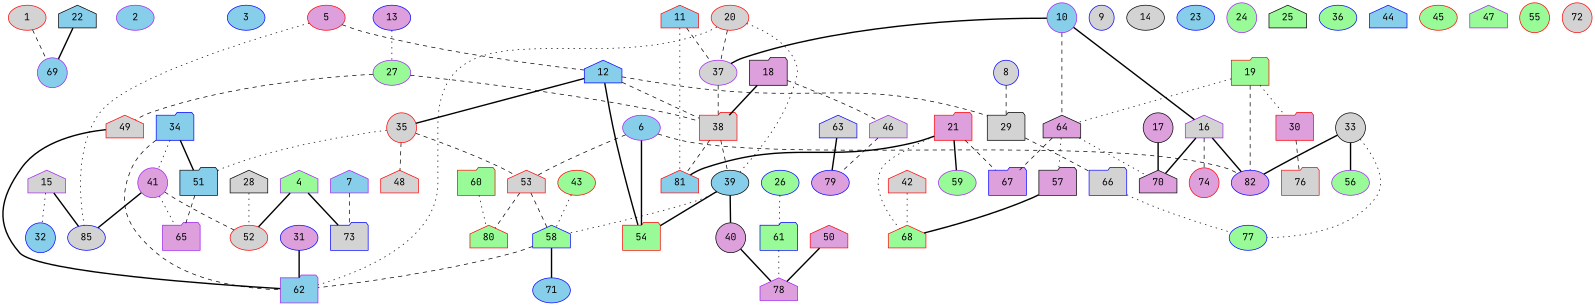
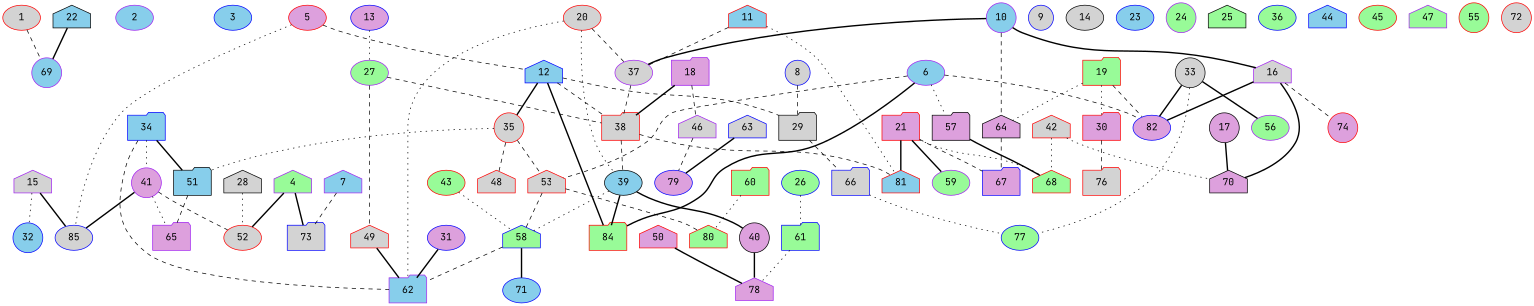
node "18": color black -> purple
edge "64" -- "70": now "42" -- "70"
edge "64" -- "57": now "6" -- "57"
node "54": label "54" -> "84"
